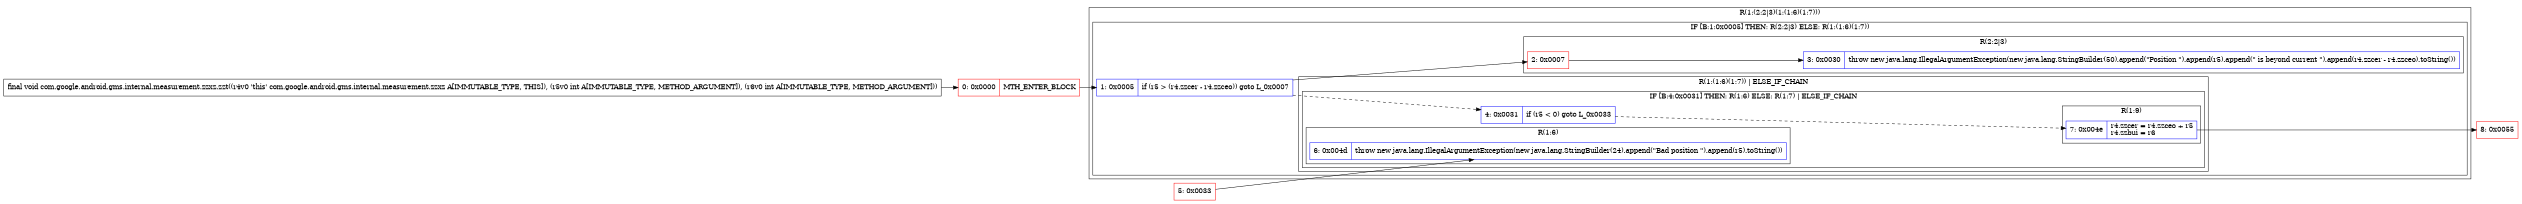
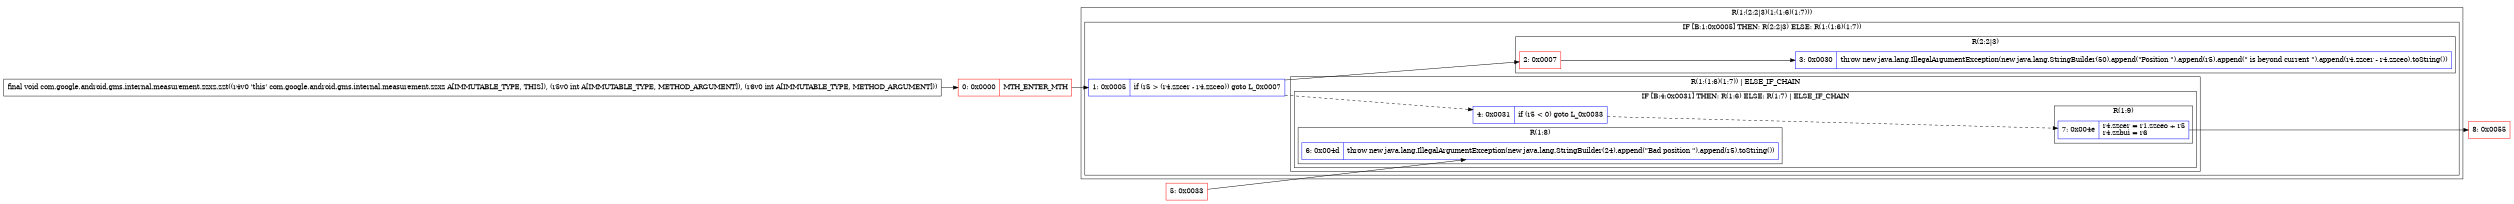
node "0: 0x0000": text "MTH_ENTER_BLOCK" -> "MTH_ENTER_MTH"
node "7: 0x004e": text "r4.zzcer = r4.zzceo + r5" -> "r4.zzcer = r1.zzceo + r5"
cluster "R(1:6)": label "R(1:6)" -> "R(1:8)"
